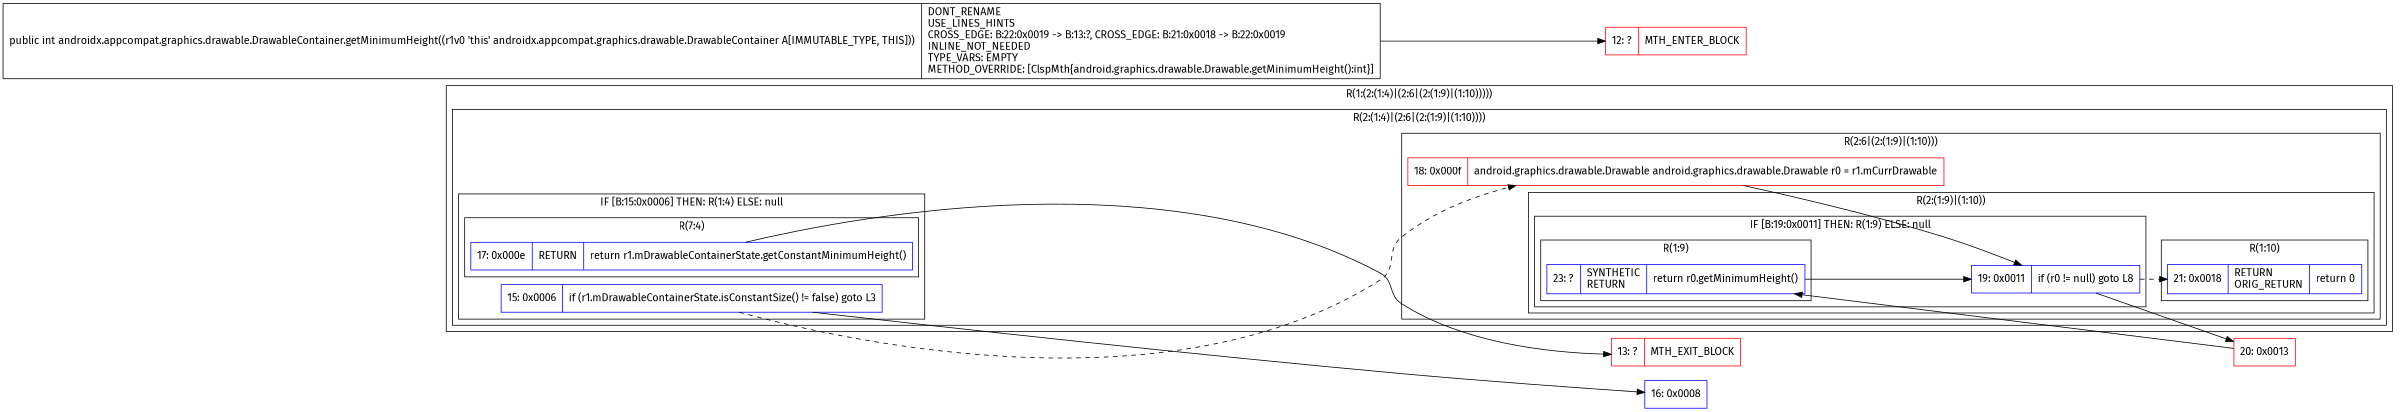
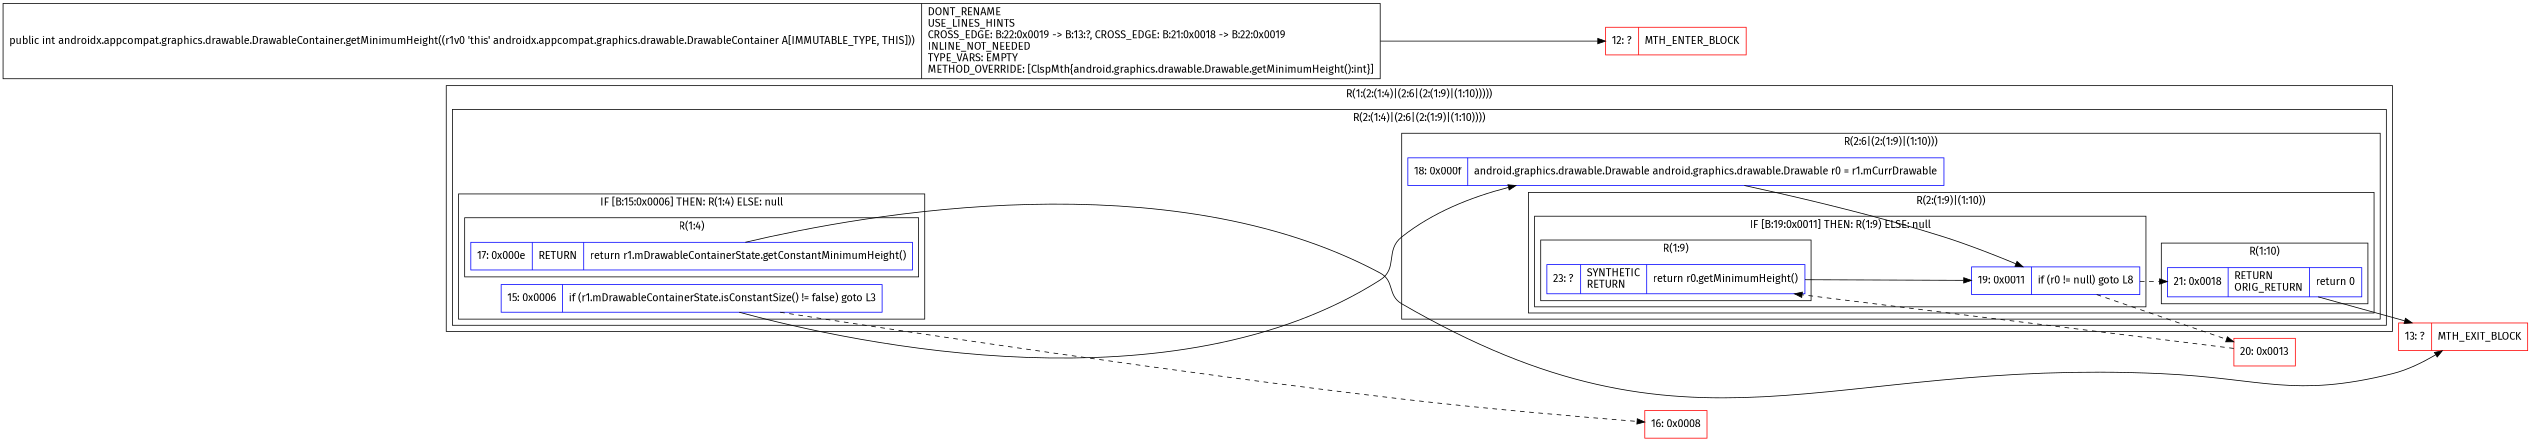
node "18: 0x000f": color red -> blue
cluster "R(7:4)": label "R(7:4)" -> "R(1:4)"
edge "21: 0x0018" -> "13: ?": added
edge "19: 0x0011" -> "20: 0x0013": style solid -> dashed
edge "20: 0x0013" -> "23: ?": style solid -> dashed
edge "15: 0x0006" -> "18: 0x000f": style dashed -> solid
edge "15: 0x0006" -> "16: 0x0008": style solid -> dashed
node "16: 0x0008": color blue -> red
